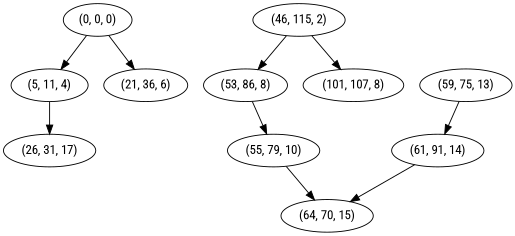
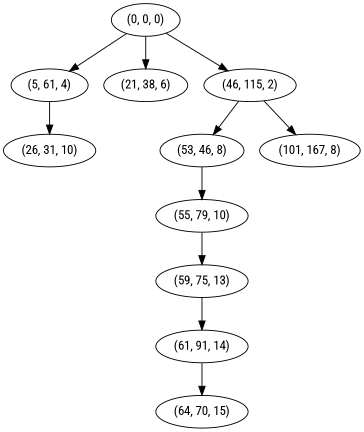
edge "(0, 0, 0)" -> "(46, 115, 2)": added
node "(5, 11, 4)": label "(5, 11, 4)" -> "(5, 61, 4)"
node "(21, 36, 6)": label "(21, 36, 6)" -> "(21, 38, 6)"
node "(53, 86, 8)": label "(53, 86, 8)" -> "(53, 46, 8)"
node "(101, 107, 8)": label "(101, 107, 8)" -> "(101, 167, 8)"
node "(26, 31, 17)": label "(26, 31, 17)" -> "(26, 31, 10)"
edge "(55, 79, 10)" -> "(64, 70, 15)": now "(55, 79, 10)" -> "(59, 75, 13)"
